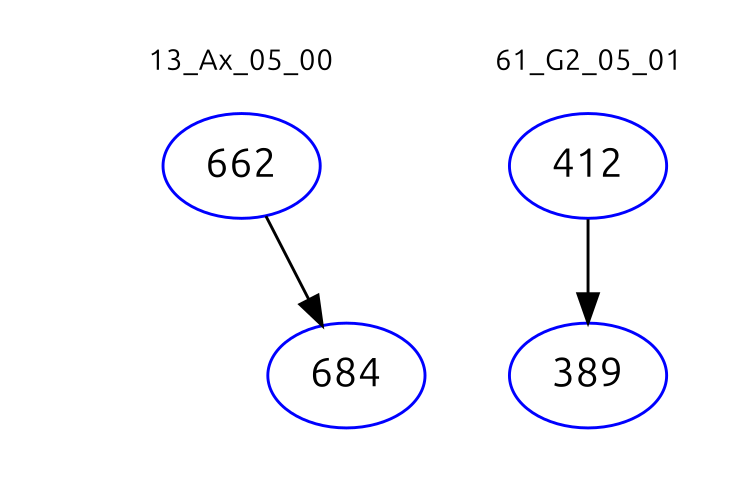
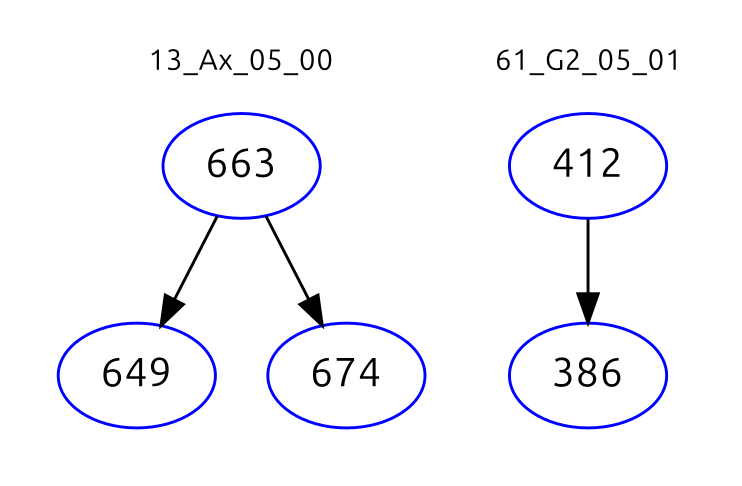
node "662": label "662" -> "663"
node "649": added
node "684": label "684" -> "674"
node "389": label "389" -> "386"
